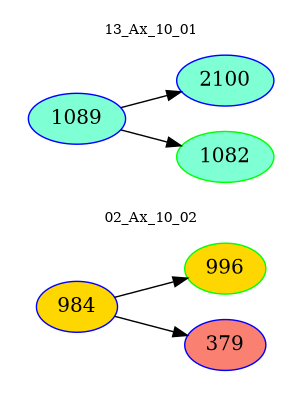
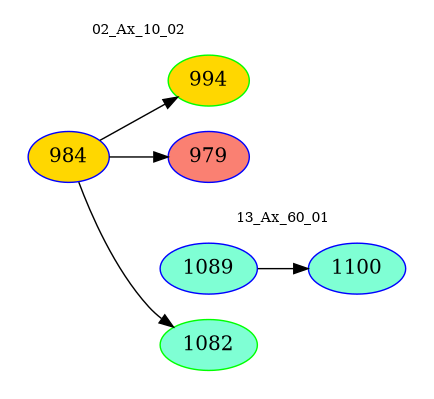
cluster "13_Ax_10_01": label "13_Ax_10_01" -> "13_Ax_60_01"
node "2100": label "2100" -> "1100"
edge "1089" -> "1082": now "984" -> "1082"
node "996": label "996" -> "994"
node "379": label "379" -> "979"
